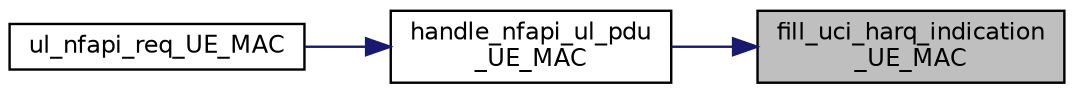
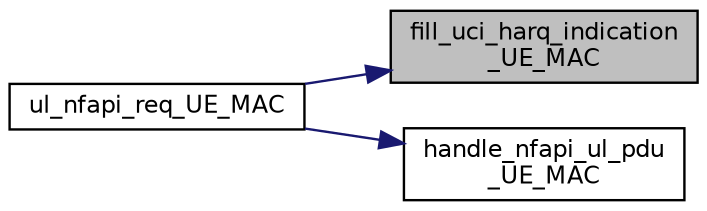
edge "handle_nfapi_ul_pdu _UE_MAC" -> "fill_uci_harq_indication _UE_MAC": now "ul_nfapi_req_UE_MAC" -> "fill_uci_harq_indication _UE_MAC"
